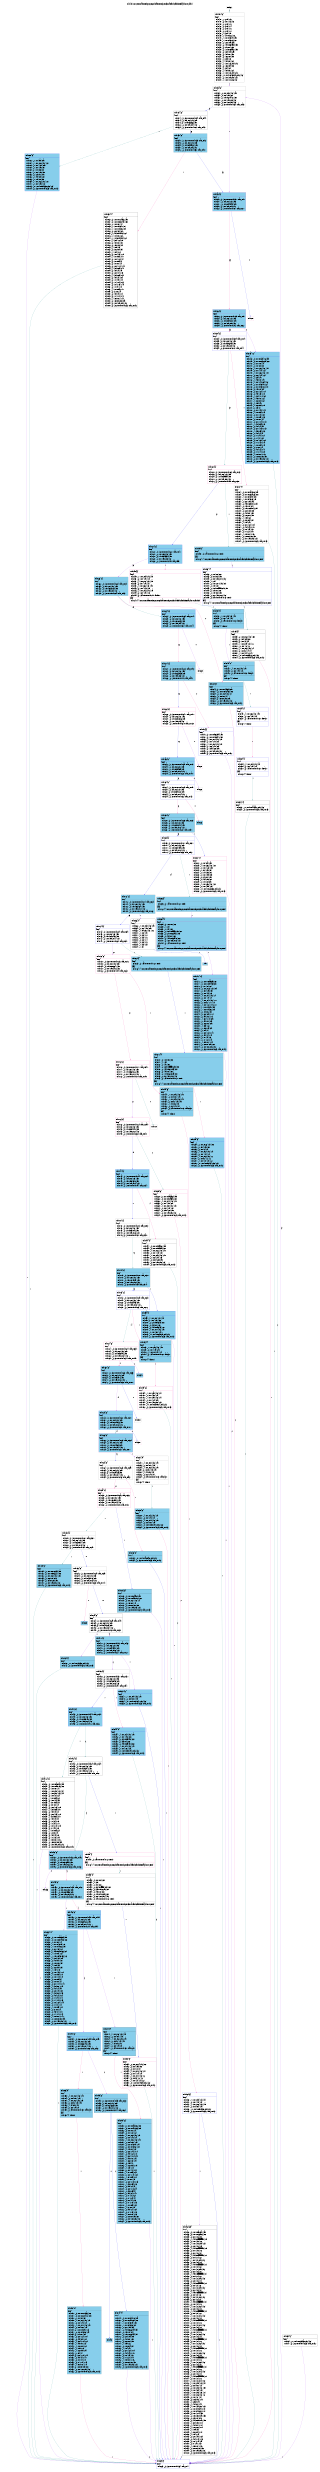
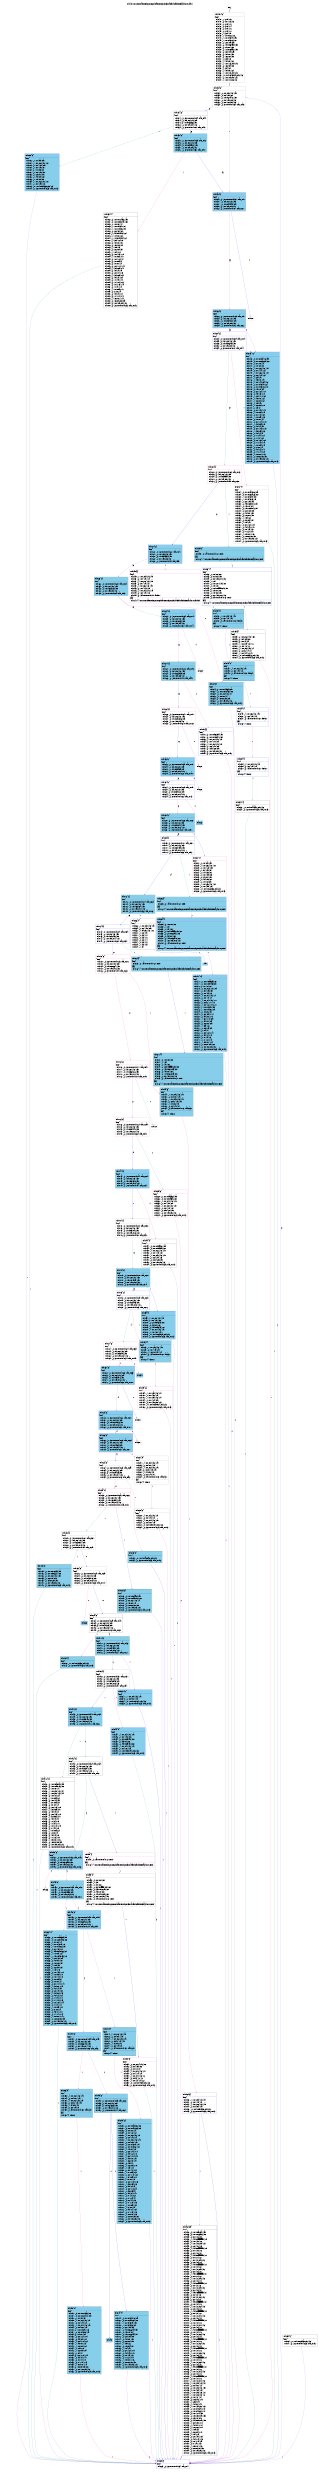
node "Desktop": label "Desktop" -> "Entry"
node "0x40229a [45]": removed
node "0x40230e [32]": fillcolor skyblue -> white
edge "0x4018bc [28]" -> "0x401d2d [30]": reversed
